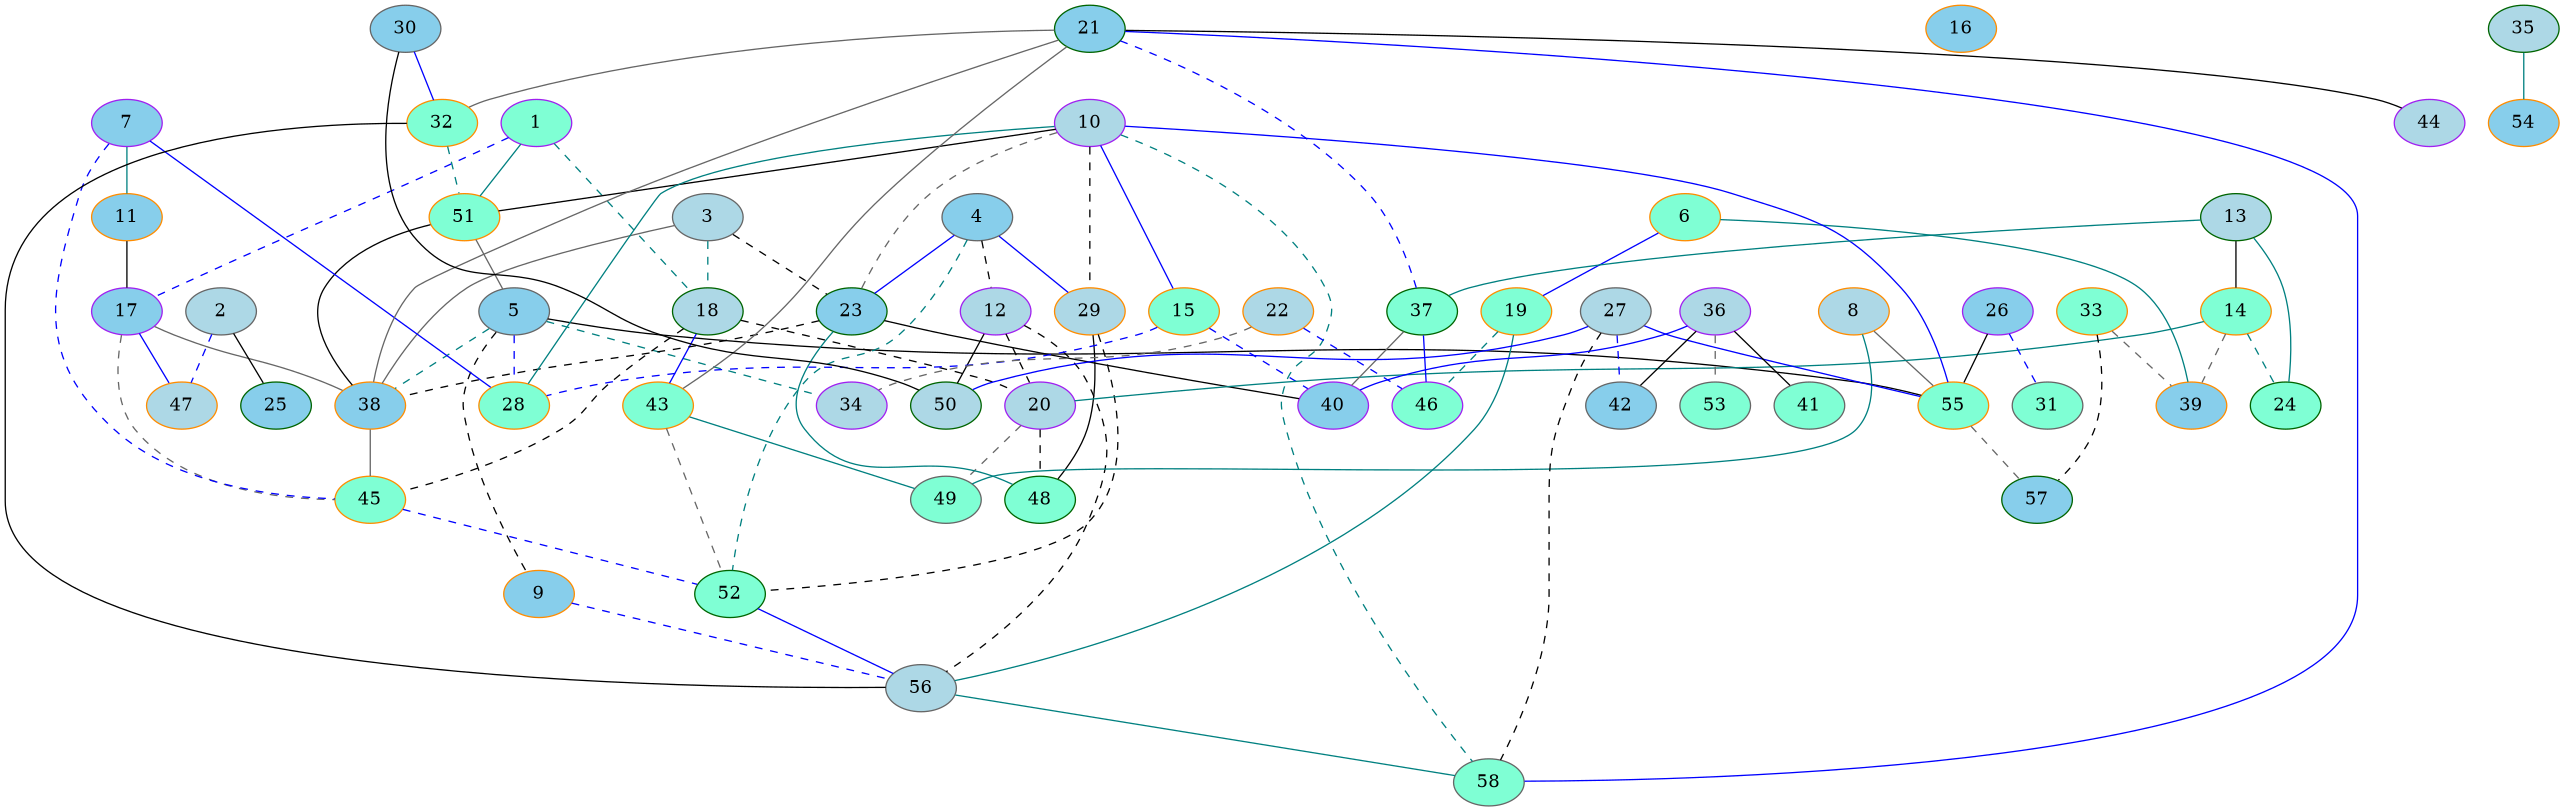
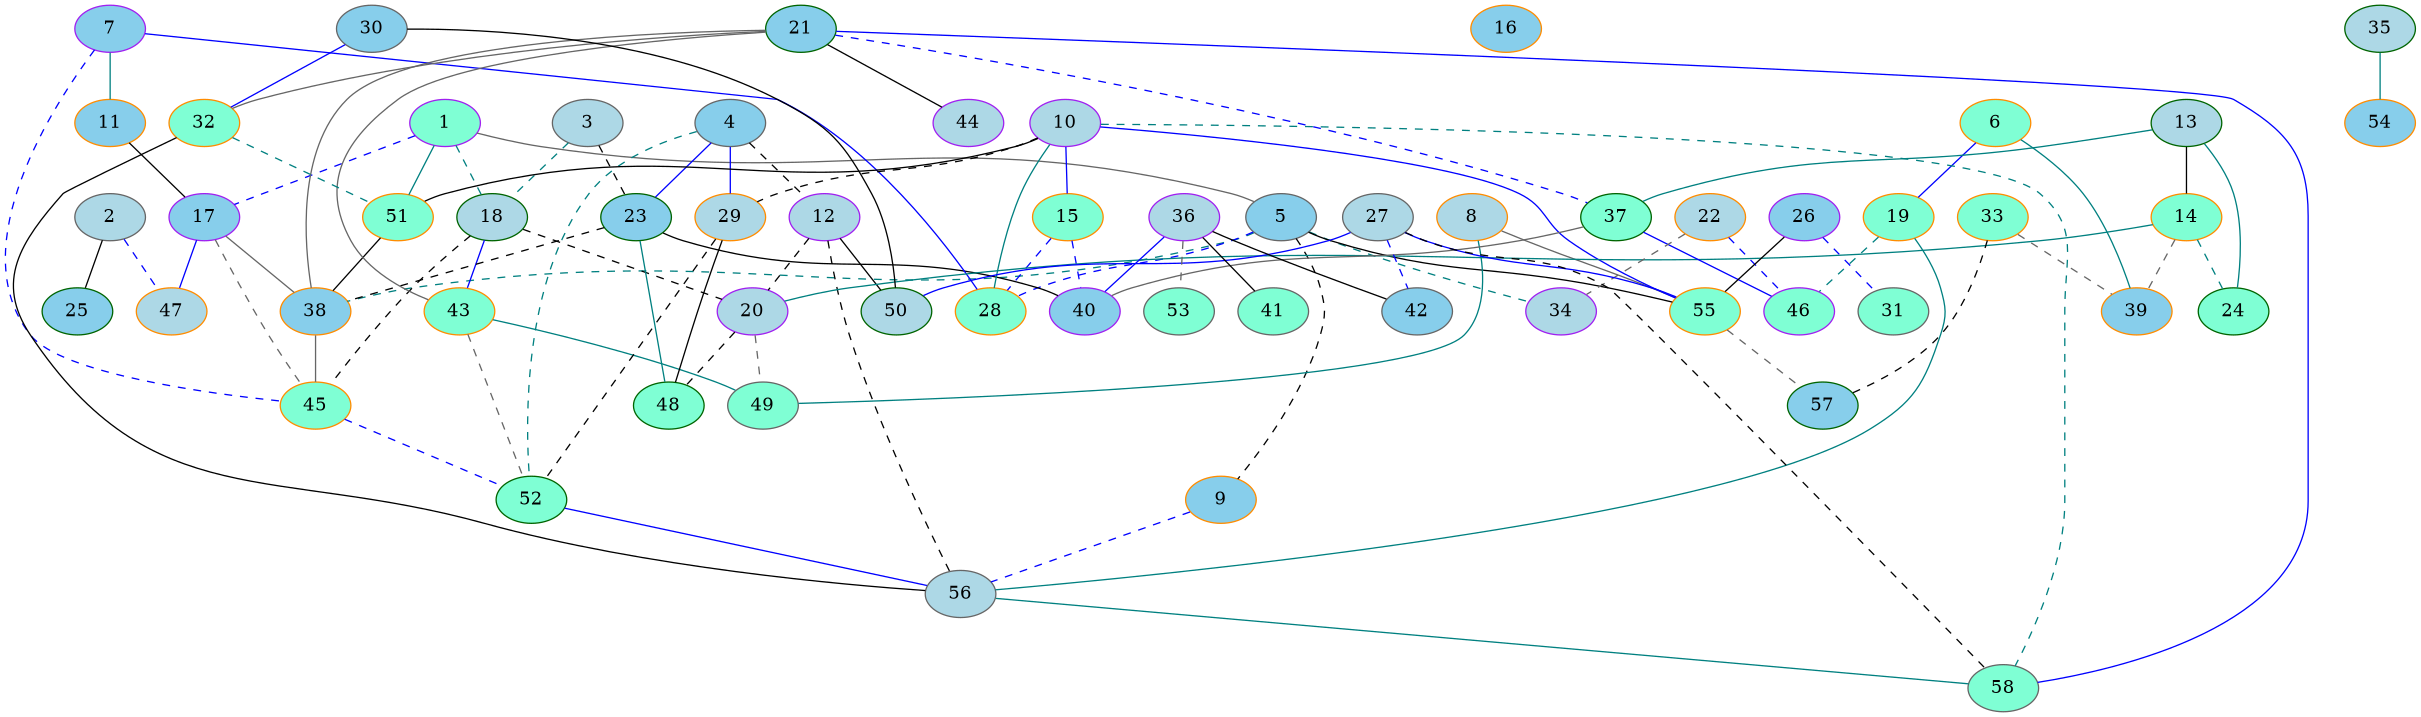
edge "10" -- "23": removed
edge "51" -- "5": now "1" -- "5"
edge "3" -- "38": removed
